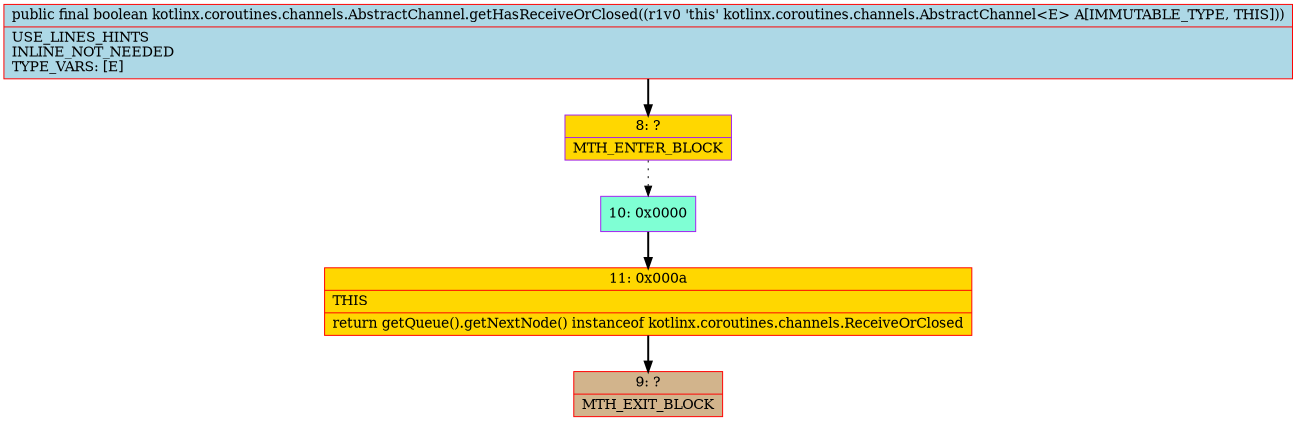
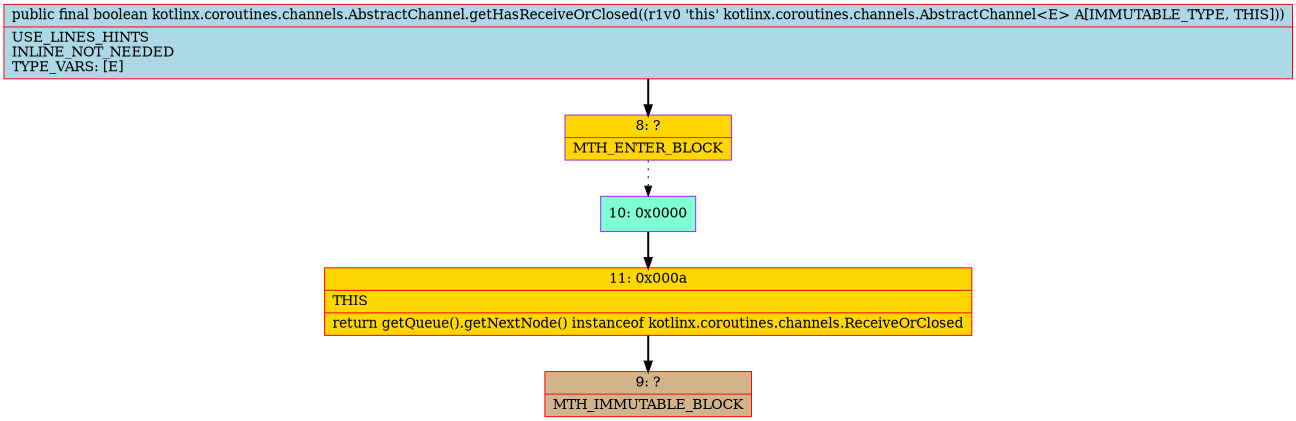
node "9: ?": text "MTH_EXIT_BLOCK" -> "MTH_IMMUTABLE_BLOCK"
